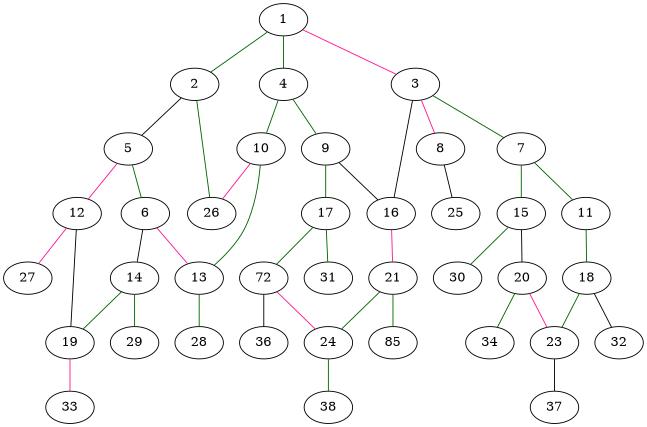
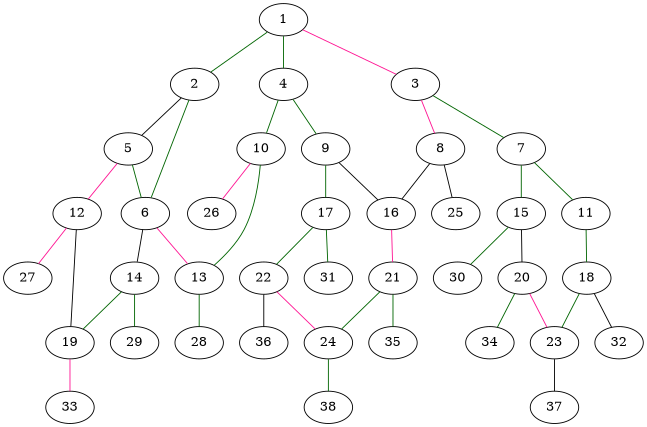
edge "2" -- "26": now "2" -- "6"
edge "3" -- "16": now "8" -- "16"
node "72": label "72" -> "22"
node "85": label "85" -> "35"
